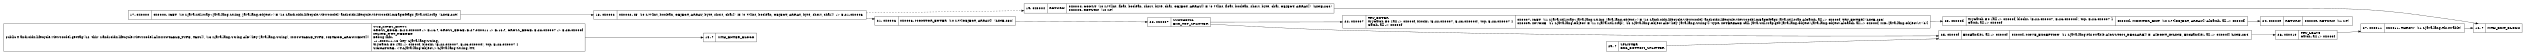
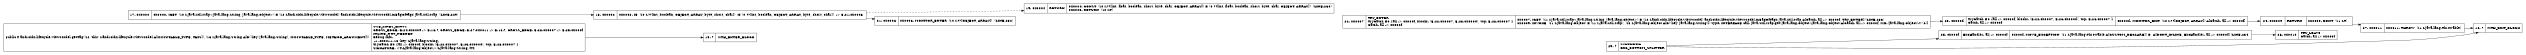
edge "19: 0x0004" -> "16: ?": now "29: ?" -> "16: ?"
node "24: 0x000e": text "0x000e: RETURN  (r1 I:T)" -> "0x000e: DONT  (r1 I:T)"
node "28: 0x0007": removed
edge "26: 0x0010" -> "27: 0x0011": now "24: 0x000e" -> "27: 0x0011"
node "29: ?": text "SPLITTER" -> "SYNTHETIC"
